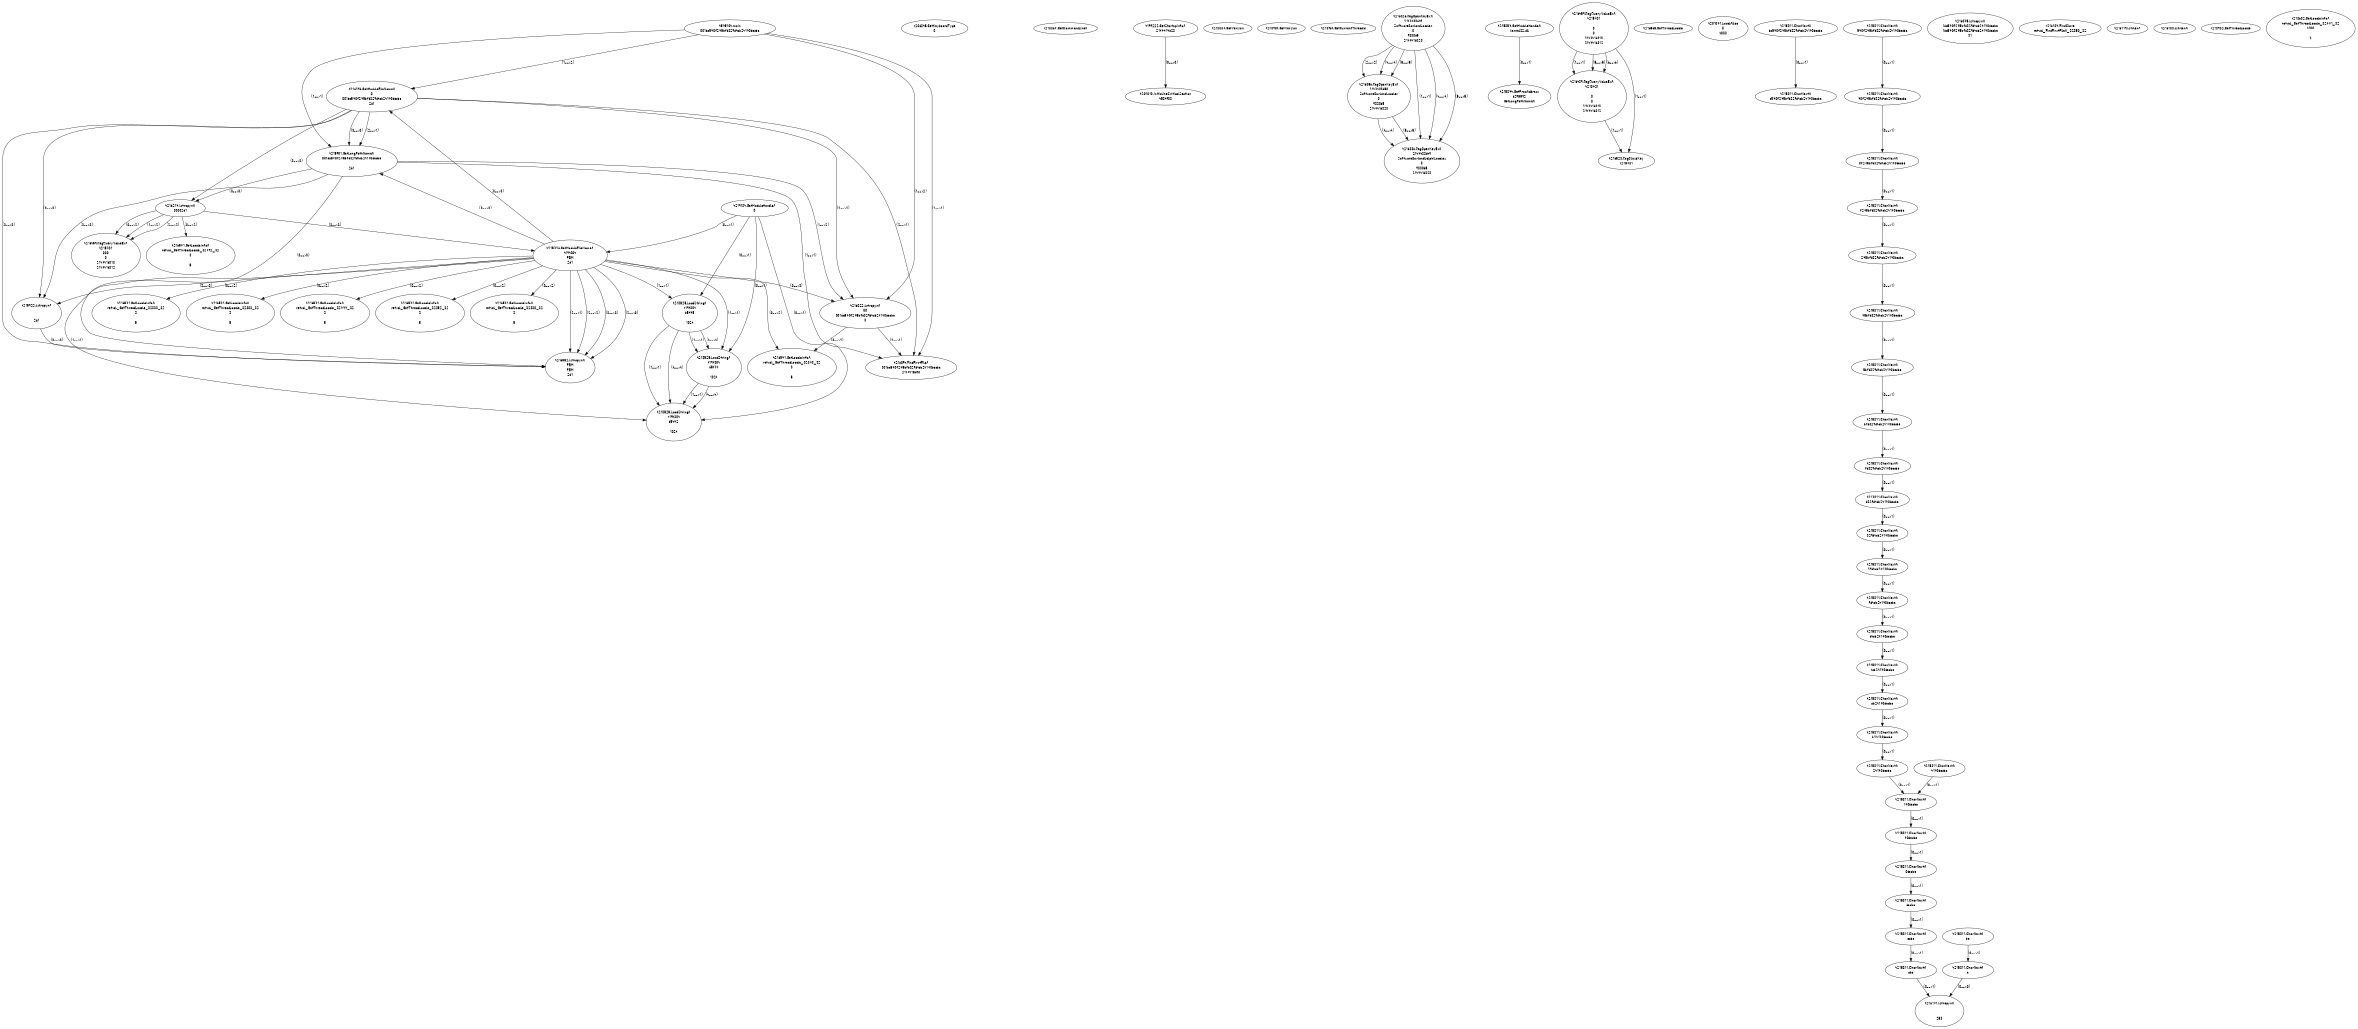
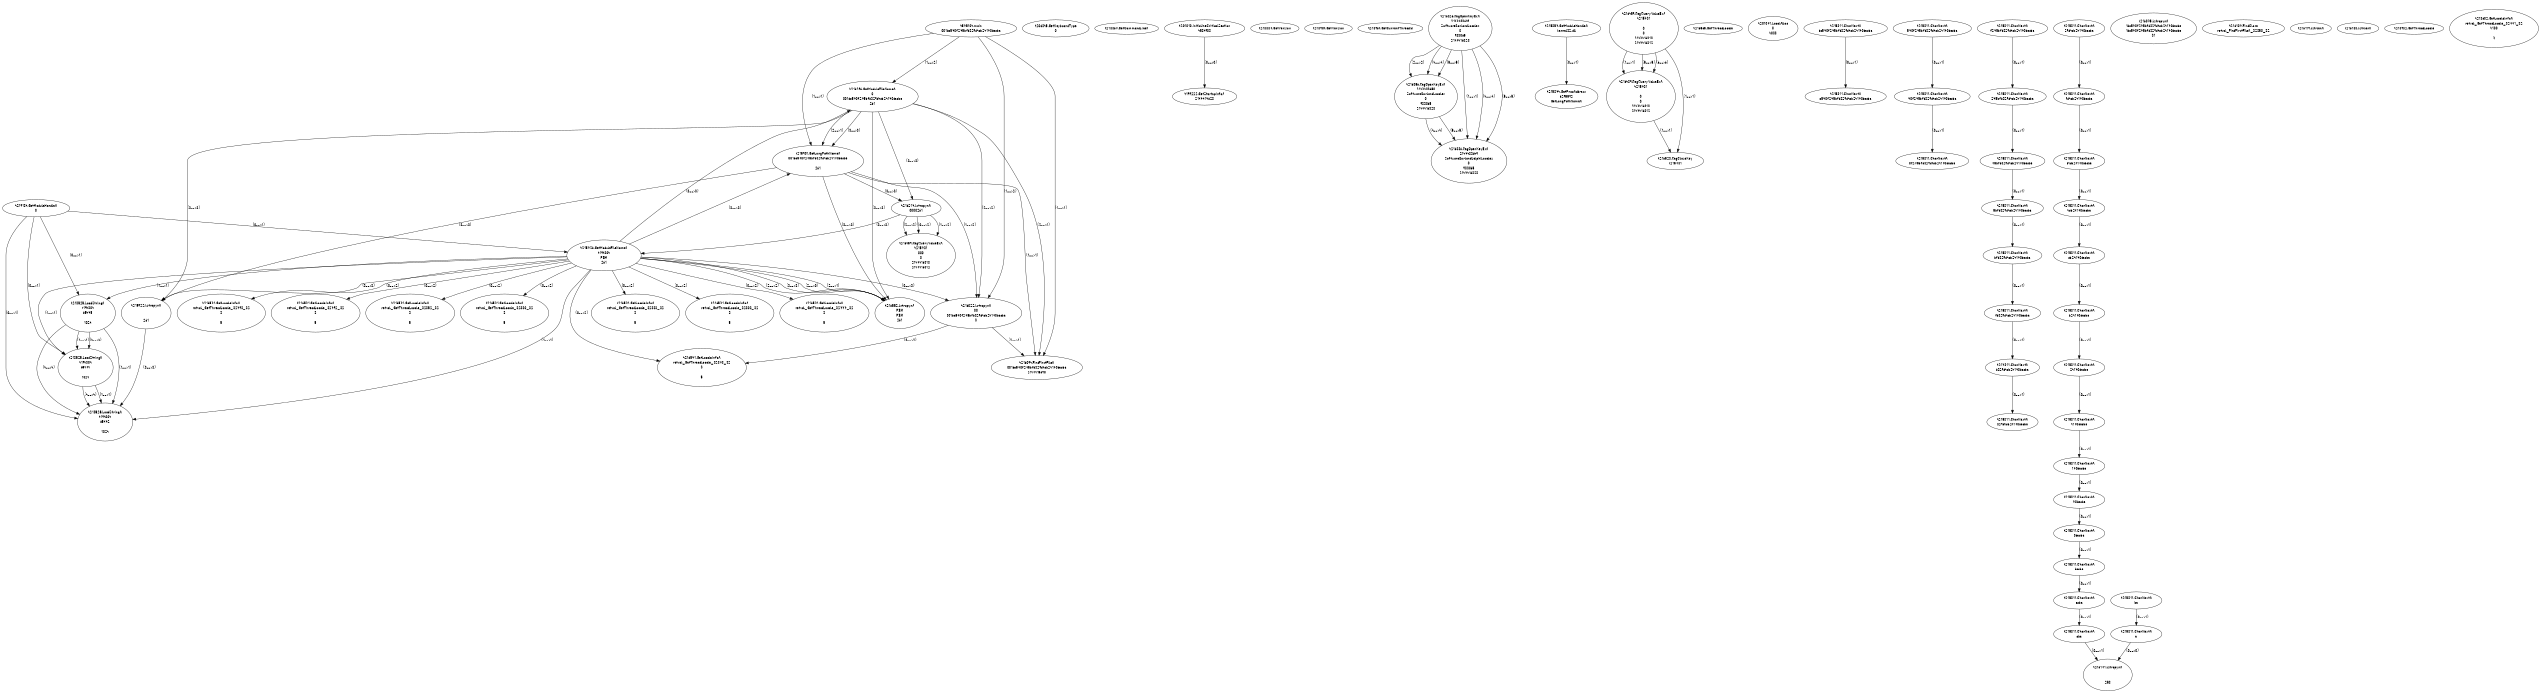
edge "4199222.GetStartupInfoA 2147417628" -> "4201010.InitializeCriticalSection 4584908": reversed
node "4216489.RegQueryValueExA 4210731 0 0 2147416318 2147416312": label "4216489.RegQueryValueExA 4210731 0 0 2147416318 2147416312" -> "4216489.RegQueryValueExA 4215731 0 0 2147416318 2147416312"
edge "4215811.CharNextA 0f275bf6329d4cb241706ecbe" -> "4215811.CharNextA f275bf6329d4cb241706ecbe": removed, label "(0-->1)"
edge "4216217.lstrcpynA 0000261" -> "4216571.GetLocaleInfoA retval_GetThreadLocale_32792_32 3 5": now "4215726.GetModuleFileNameA 4194304 PZM 261" -> "4216571.GetLocaleInfoA retval_GetThreadLocale_32792_32 3 5"
node "4216571.GetLocaleInfoA retval_GetThreadLocale_32798_32 3 5": added
edge "4215922.lstrcpynA 261" -> "4216552.lstrcpynA PZM PZM 261": now "4215922.lstrcpynA 261" -> "4218525.LoadStringA 4194304 65472 1024"
edge "4215811.CharNextA 329d4cb241706ecbe" -> "4215811.CharNextA 29d4cb241706ecbe": removed, label "(0-->1)"
edge "4215811.CharNextA 241706ecbe" -> "4215811.CharNextA 1706ecbe": now "4215811.CharNextA 241706ecbe" -> "4215811.CharNextA 41706ecbe"
